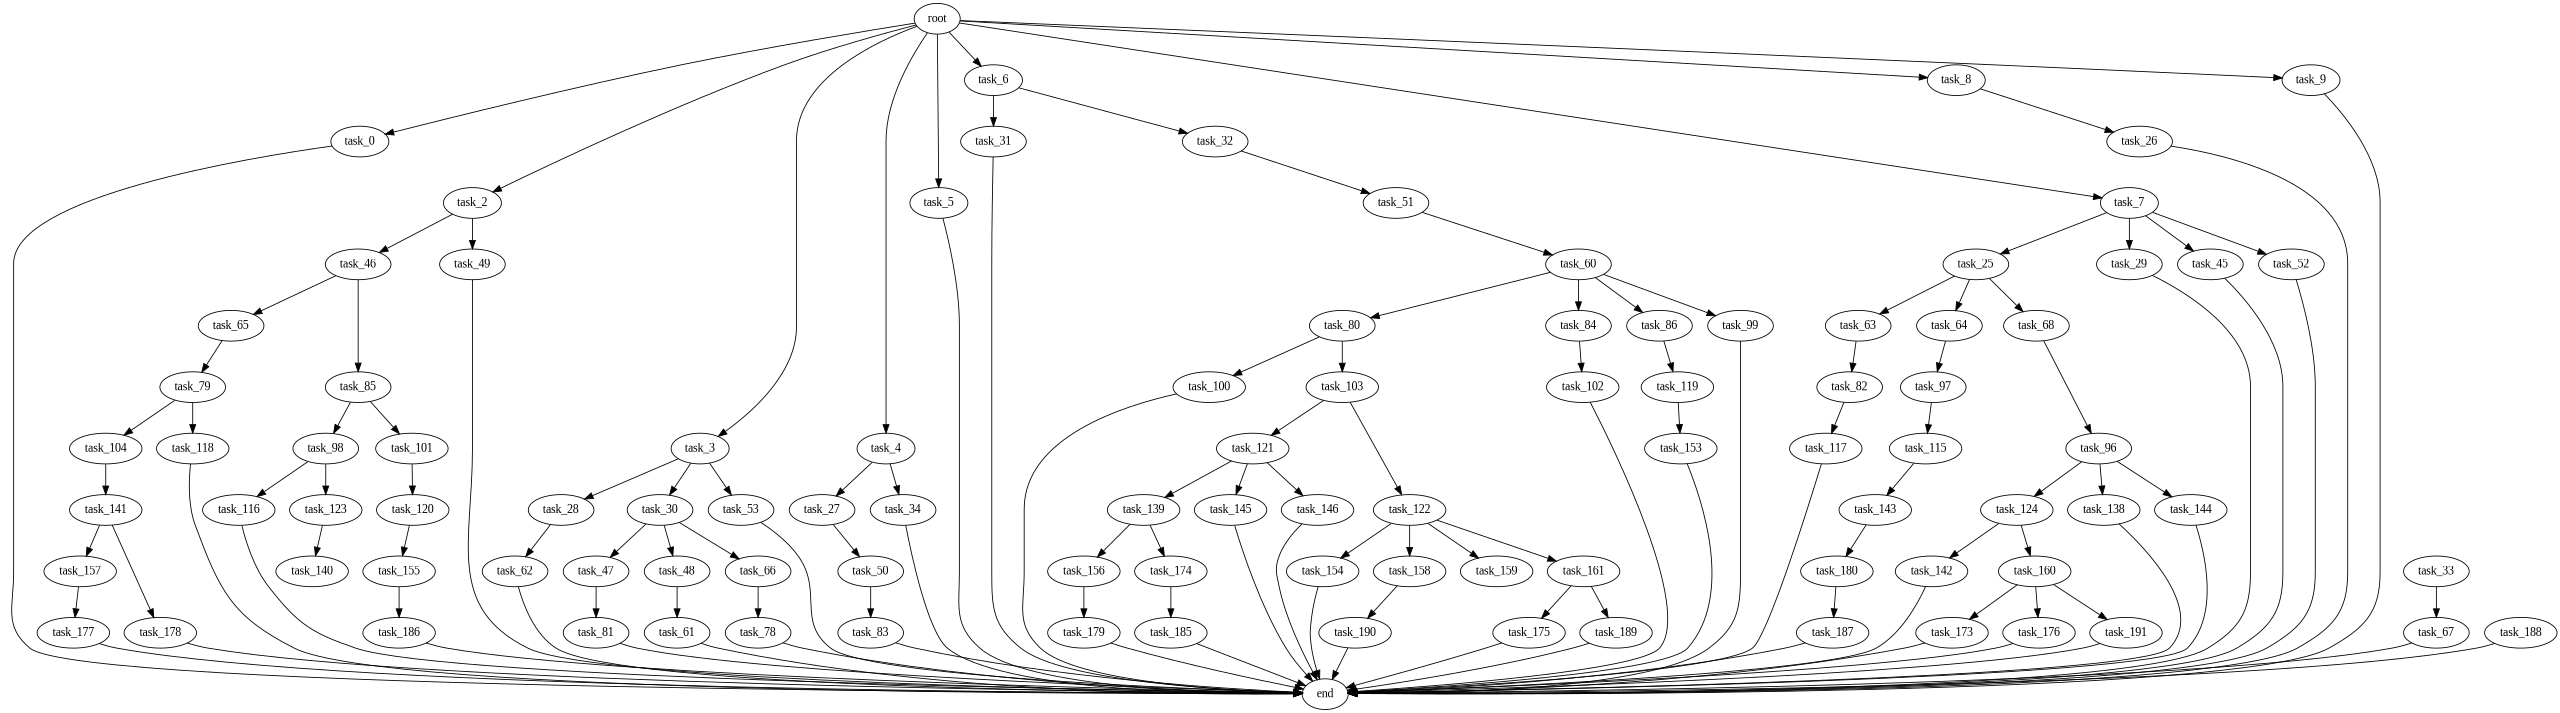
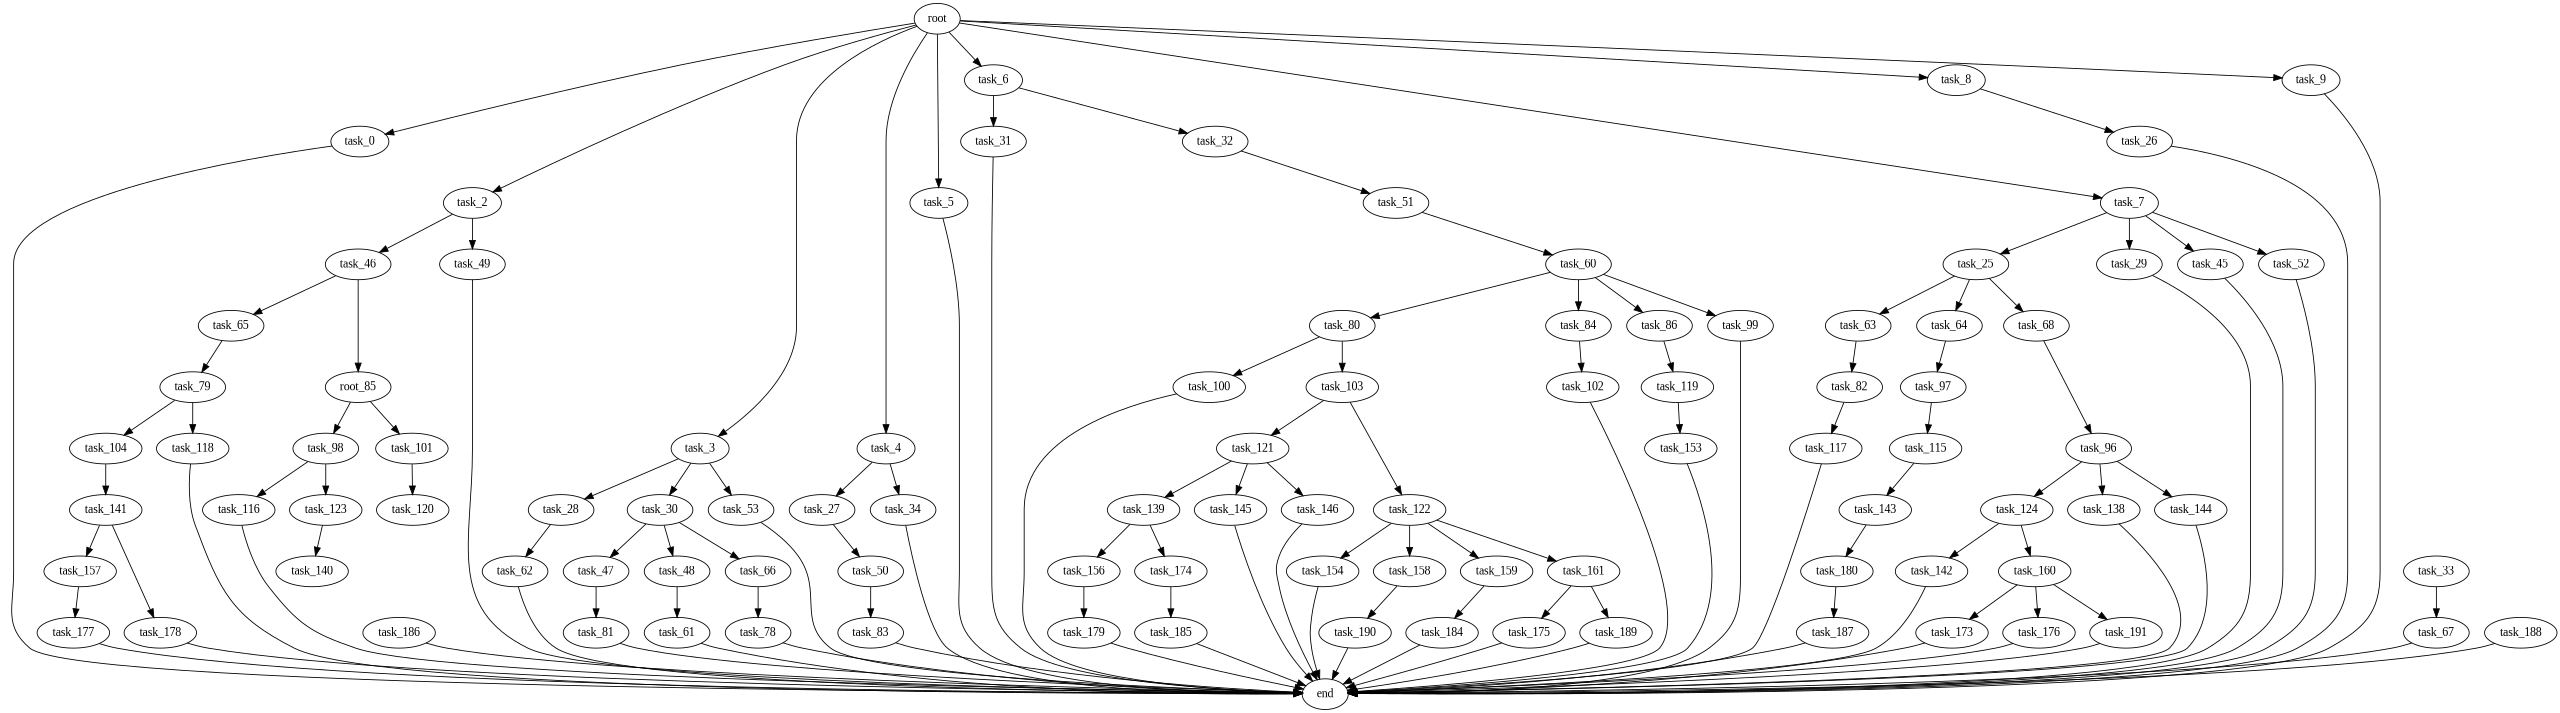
node "task_85": label "task_85" -> "root_85"
node "task_155": removed
node "task_184": added
